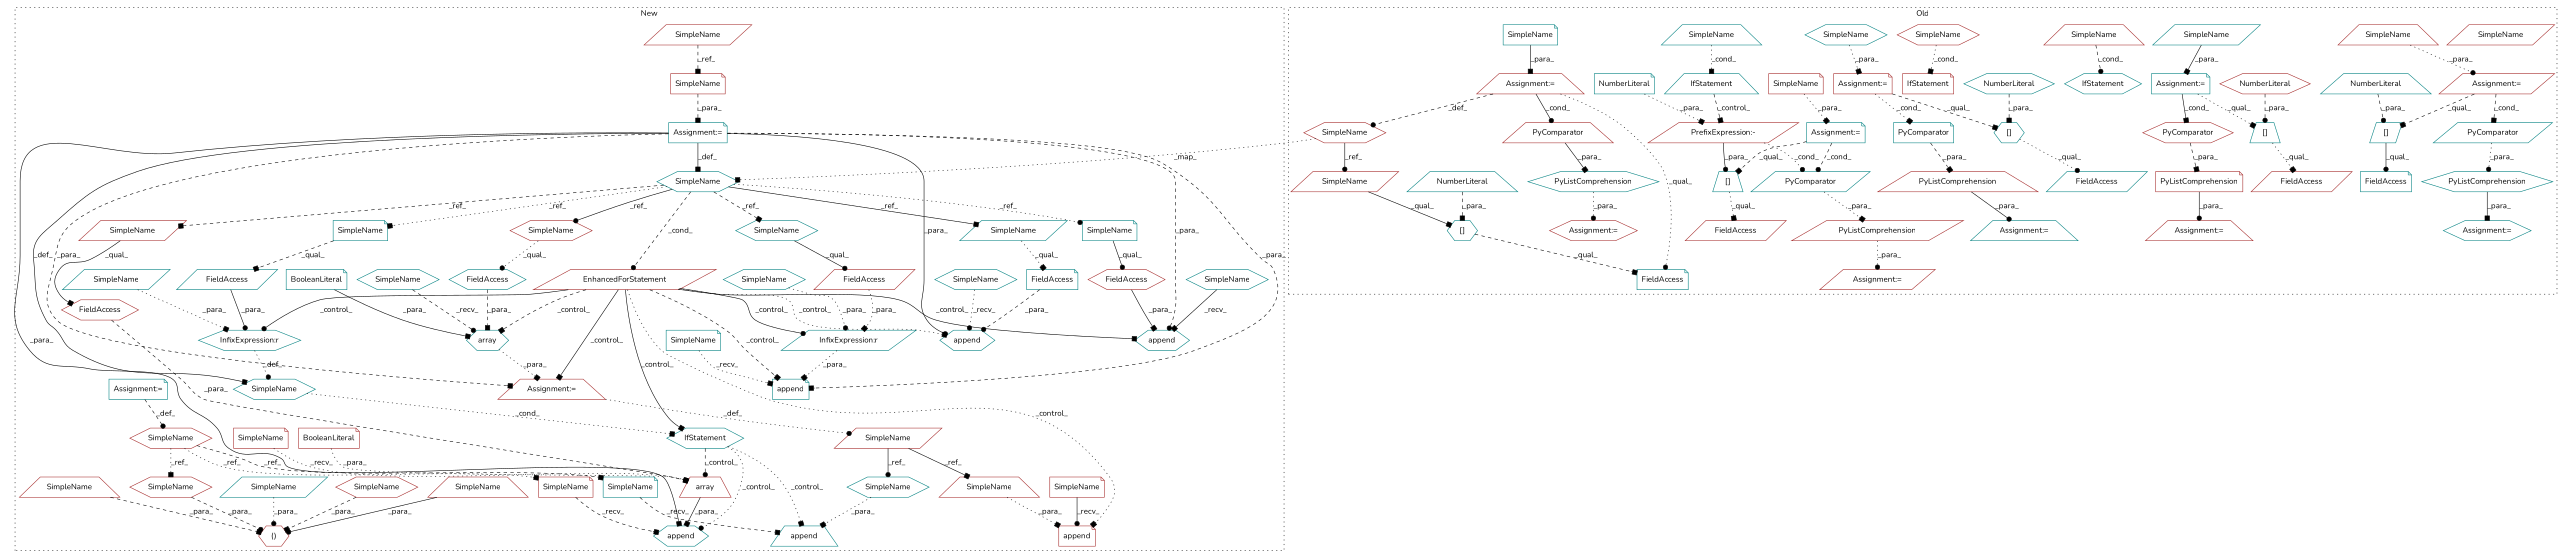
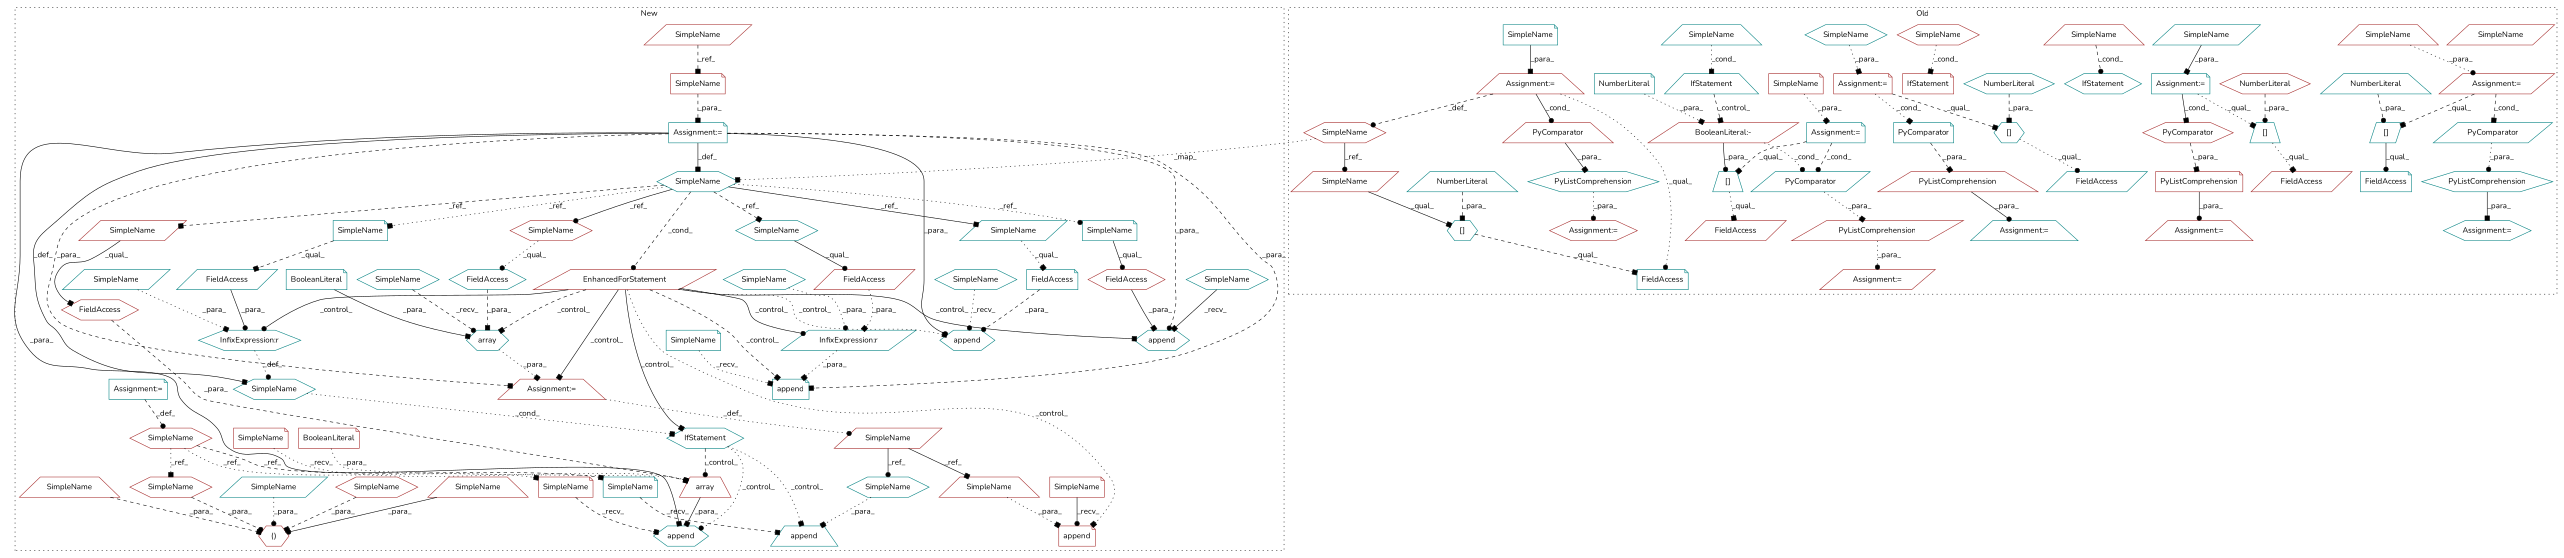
node "PrefixExpression:-": label "PrefixExpression:-" -> "BooleanLiteral:-"
